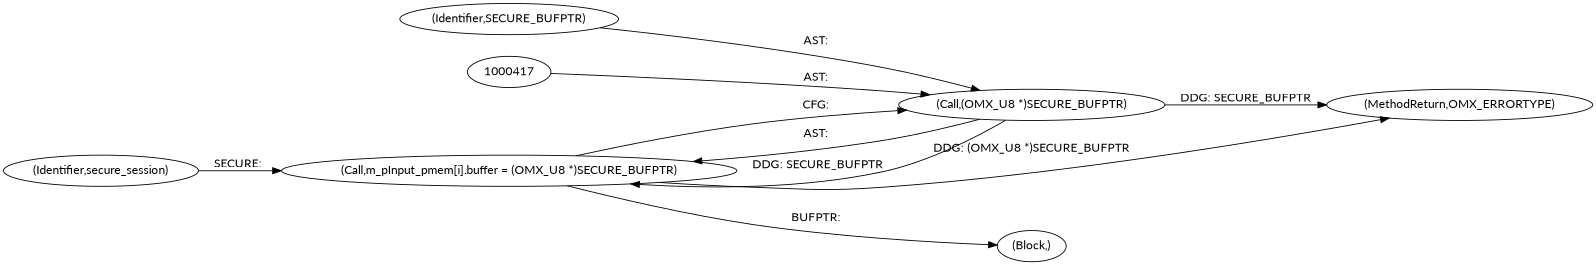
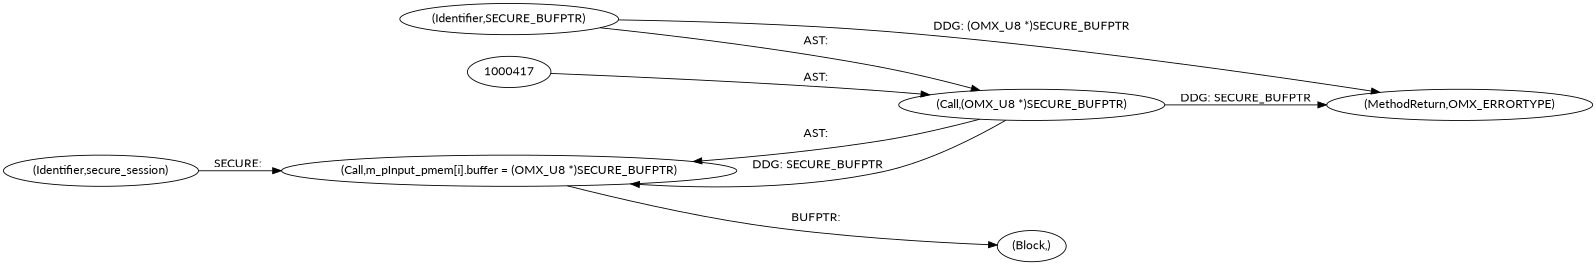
edge "(Call,m_pInput_pmem[i].buffer = (OMX_U8 *)SECURE_BUFPTR)" -> "(Call,(OMX_U8 *)SECURE_BUFPTR)": removed, label "CFG:"
edge "(Call,m_pInput_pmem[i].buffer = (OMX_U8 *)SECURE_BUFPTR)" -> "(MethodReturn,OMX_ERRORTYPE)": now "(Identifier,SECURE_BUFPTR)" -> "(MethodReturn,OMX_ERRORTYPE)"
